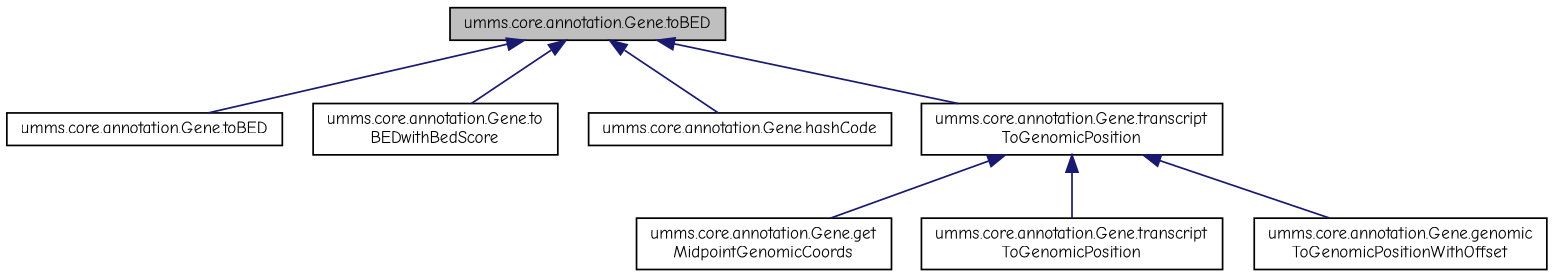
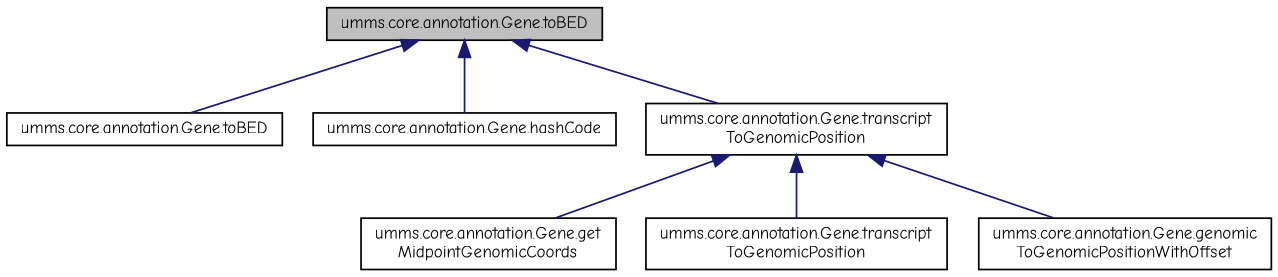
node "umms.core.annotation.Gene.to BEDwithBedScore": removed
